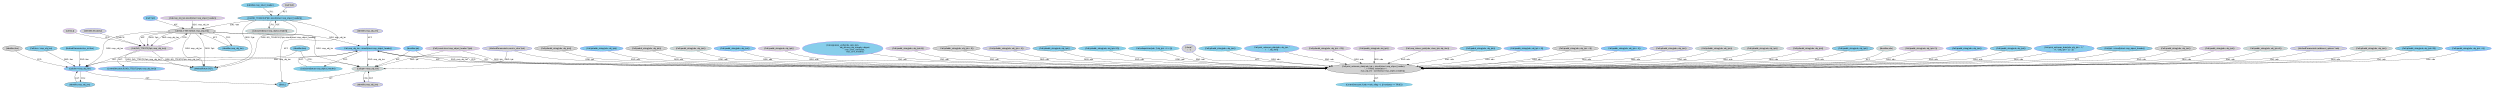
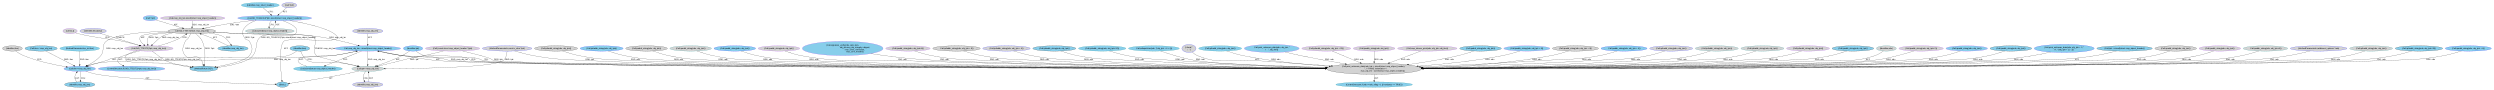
node "(Call,ND_TCHECK2(*tptr, sizeof(struct rsvp_object_header)))": color black -> purple
edge "(Call,ND_TTEST2(*tptr, rsvp_obj_len))" -> "(Call,tptr+=rsvp_obj_len)": label "DDG: rsvp_obj_len" -> "TCHECK: rsvp_obj_len"
node "(Call,rsvp_intserv_print(ndo, clear_tptr, obj_tlen))": label "(Call,rsvp_intserv_print(ndo, clear_tptr, obj_tlen))" -> "(Call,rsvp_intserv_print(ndo, obj_tptr, obj_tlen))"
